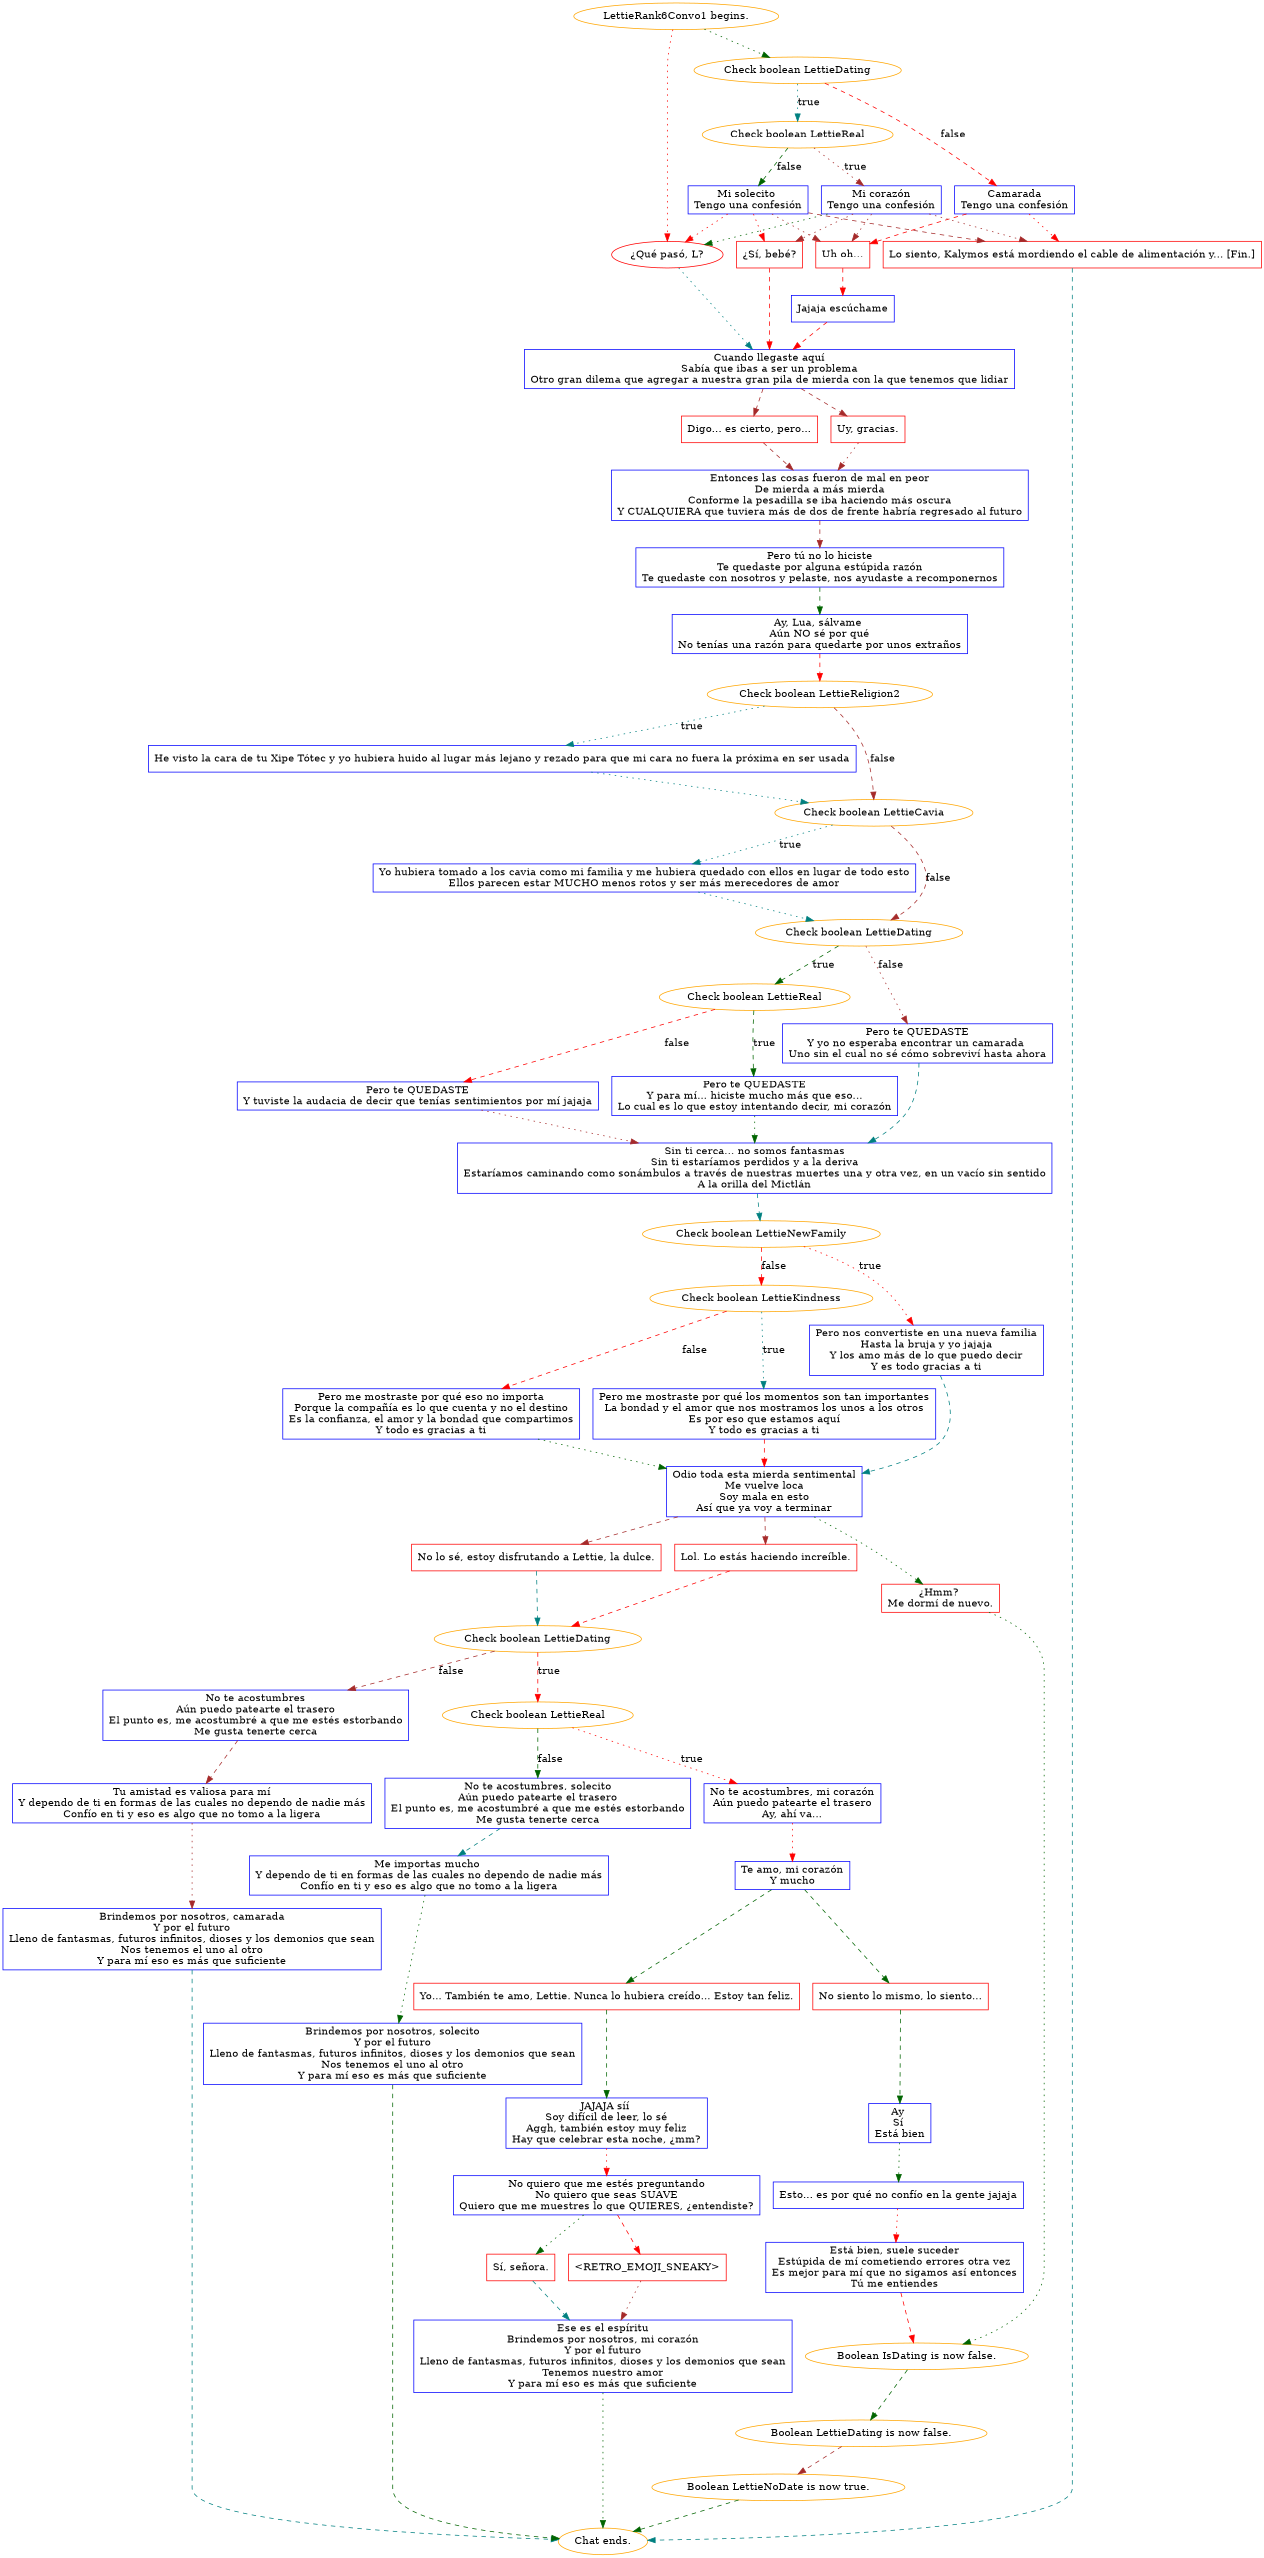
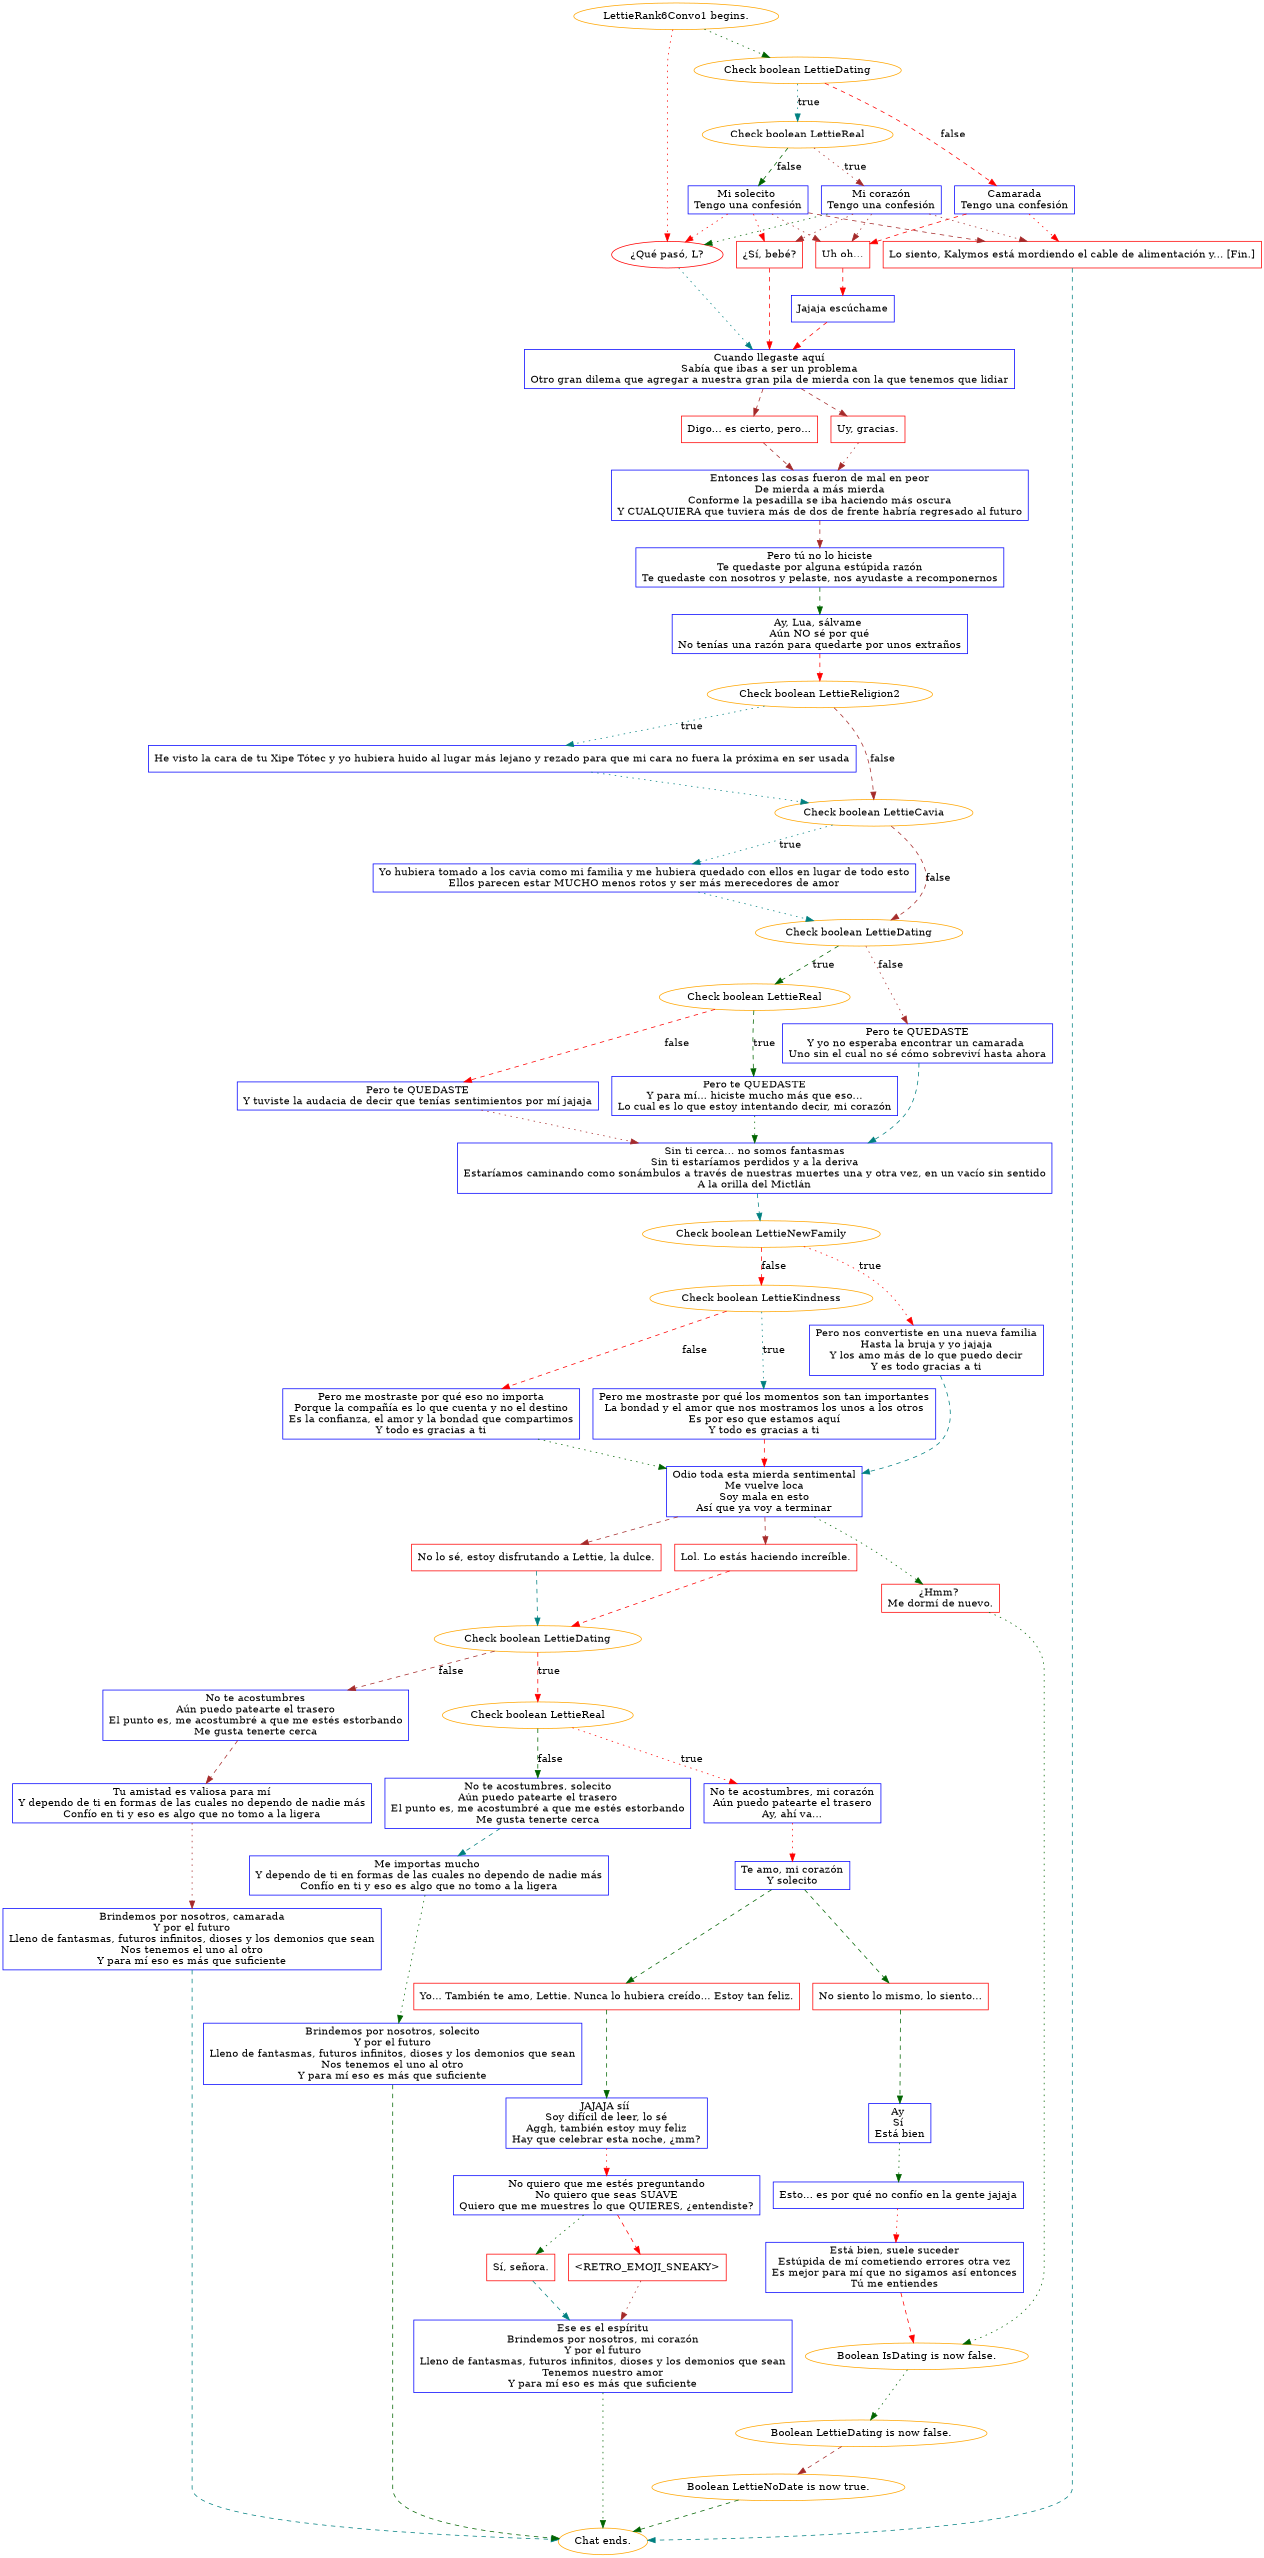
node "Te amo, mi corazón Y mucho": label "Te amo, mi corazón Y mucho" -> "Te amo, mi corazón Y solecito"
edge "Boolean IsDating is now false." -> "Boolean LettieDating is now false.": style dashed -> dotted
